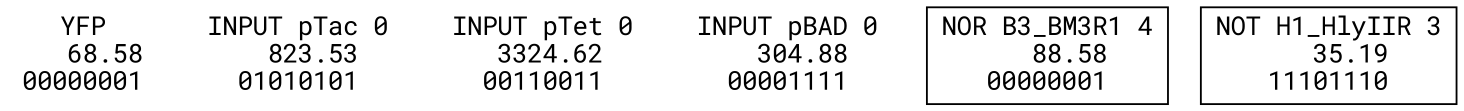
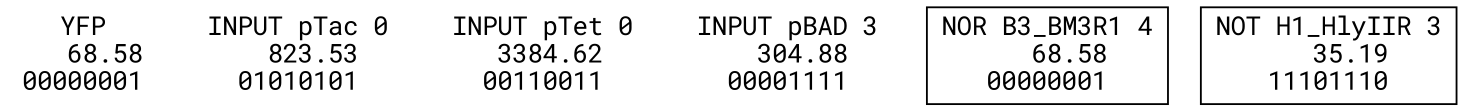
node "INPUT pTet 0 3324.62 00110011": label "INPUT pTet 0 3324.62 00110011" -> "INPUT pTet 0 3384.62 00110011"
node "INPUT pBAD 0 304.88 00001111": label "INPUT pBAD 0 304.88 00001111" -> "INPUT pBAD 3 304.88 00001111"
node "NOR B3_BM3R1 4 88.58 00000001": label "NOR B3_BM3R1 4 88.58 00000001" -> "NOR B3_BM3R1 4 68.58 00000001"
